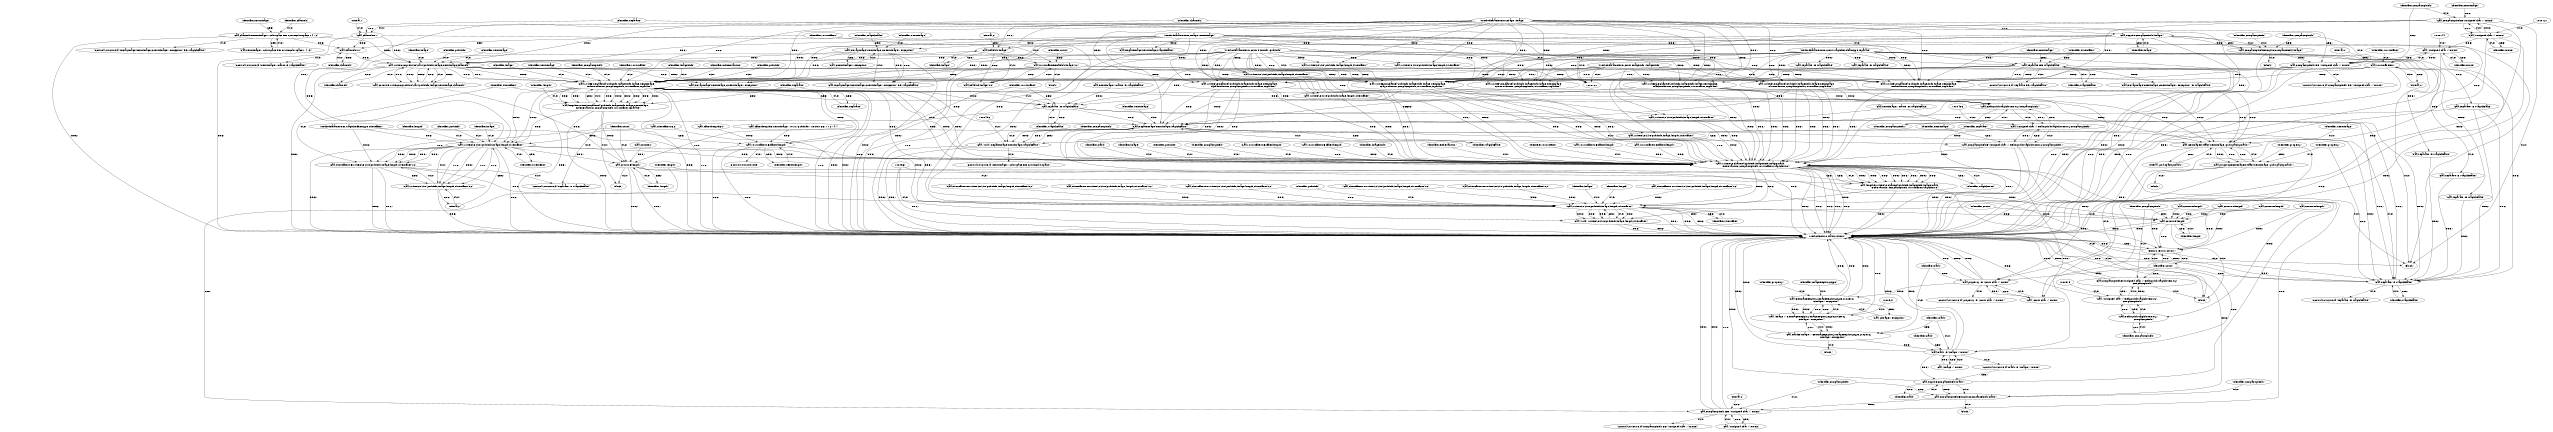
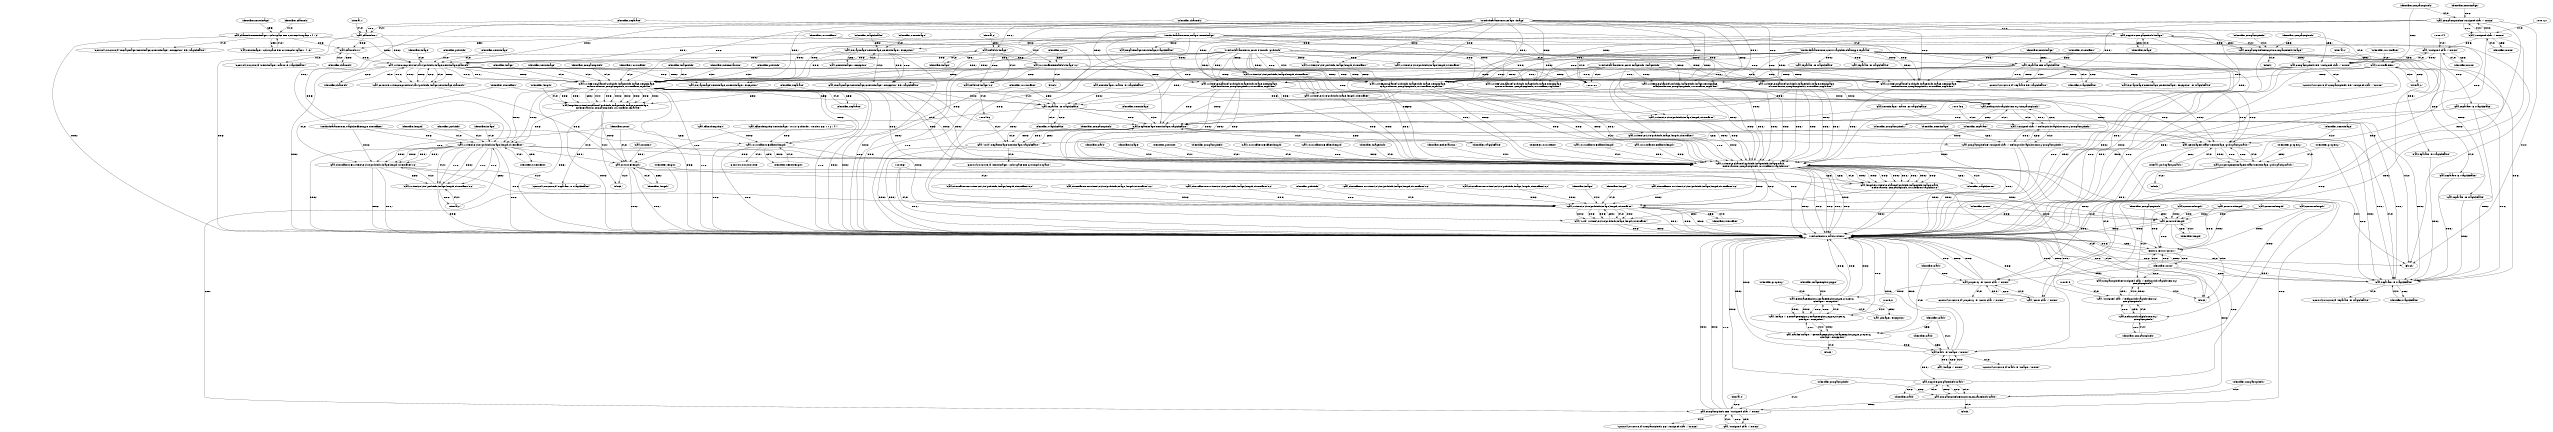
edge "(Call,AcquireCompactPixels(image))" -> "(Call,TellBlob(image))": removed, label "DDG:"
edge "(Call,TellBlob(image)+2)" -> "(Call,rows_offset=TellBlob(image)+2)": now "(Call,TellBlob(image)+2)" -> "1000496"
node "(Call,size_offset+=2)": removed
edge "(ControlStructure,if (mask != (Image *) NULL))" -> "(Call,AcquireCompactPixels(mask))": now "(Call,compact_pixels=AcquireCompactPixels(mask))" -> "(Call,AcquireCompactPixels(mask))"
